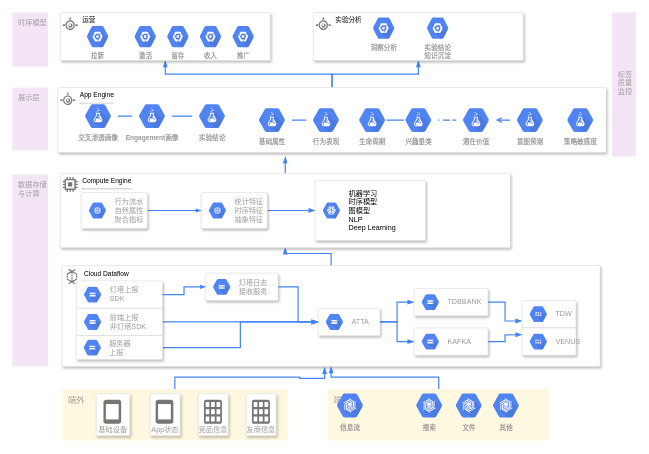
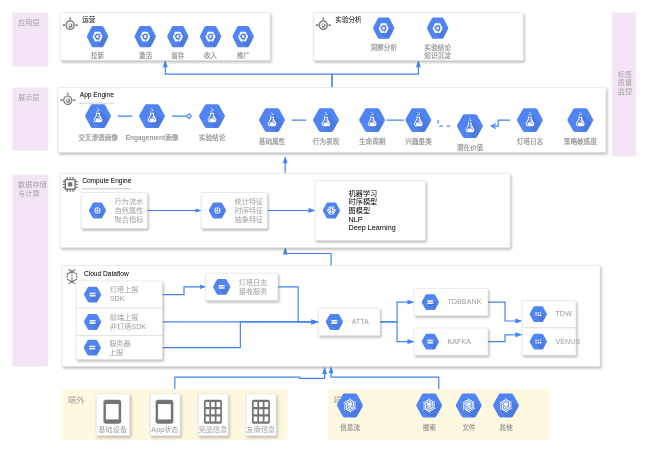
node "时序模型": label "时序模型" -> "应用层"
edge "Engagement画像" -- "实验结论": arrowhead none -> diamond
node "潜在价值": moved (476, 120) -> (470, 126)
node "意图预测": label "意图预测" -> "灯塔日志"
